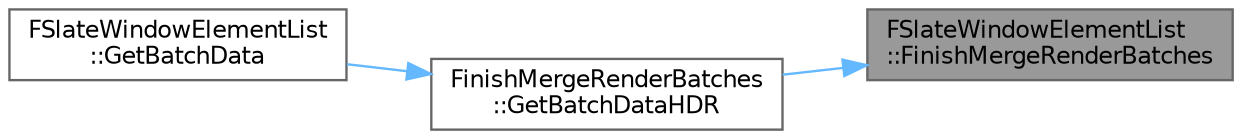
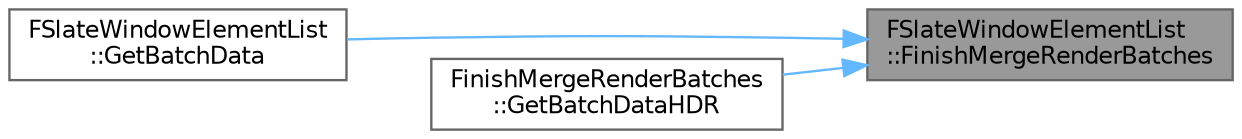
edge "FSlateWindowElementList ::GetBatchData" -> "FinishMergeRenderBatches ::GetBatchDataHDR": now "FSlateWindowElementList ::GetBatchData" -> "FSlateWindowElementList ::FinishMergeRenderBatches"
